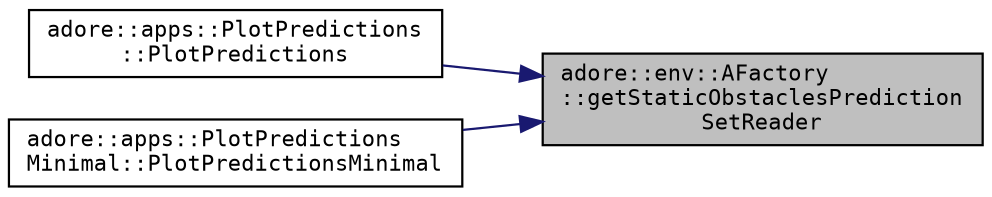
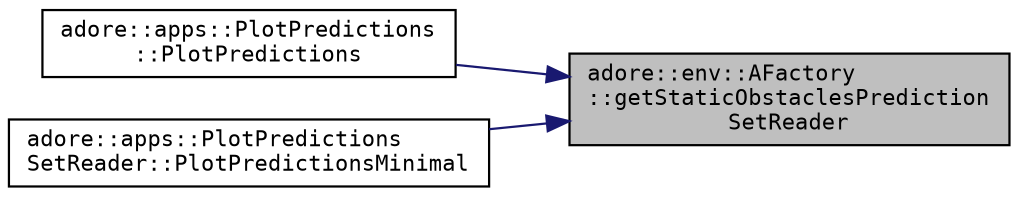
node "adore::apps::PlotPredictions Minimal::PlotPredictionsMinimal": label "adore::apps::PlotPredictions Minimal::PlotPredictionsMinimal" -> "adore::apps::PlotPredictions SetReader::PlotPredictionsMinimal"
